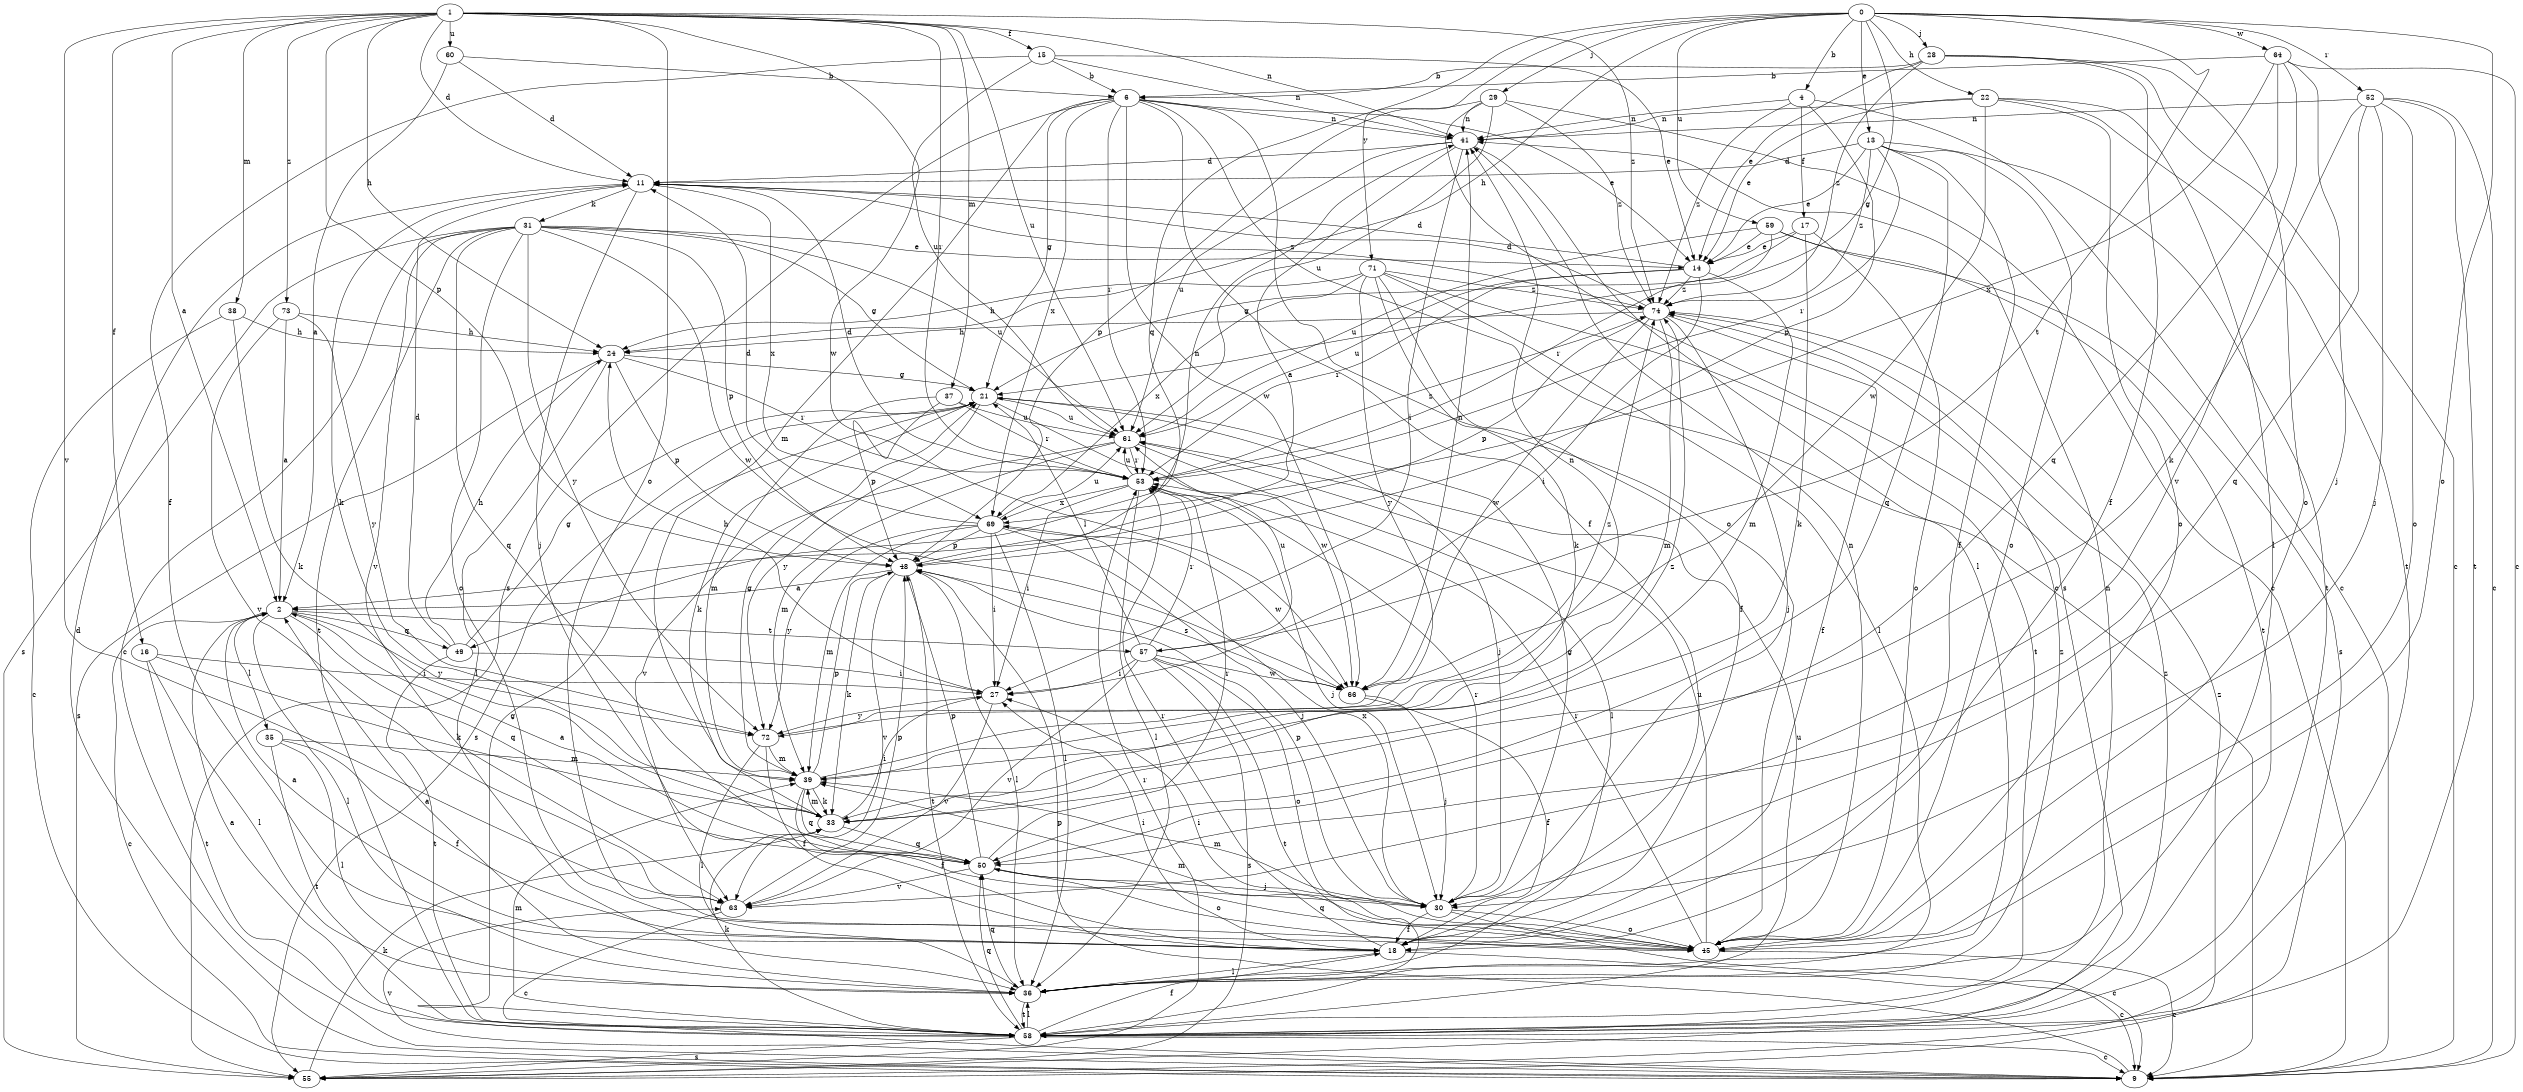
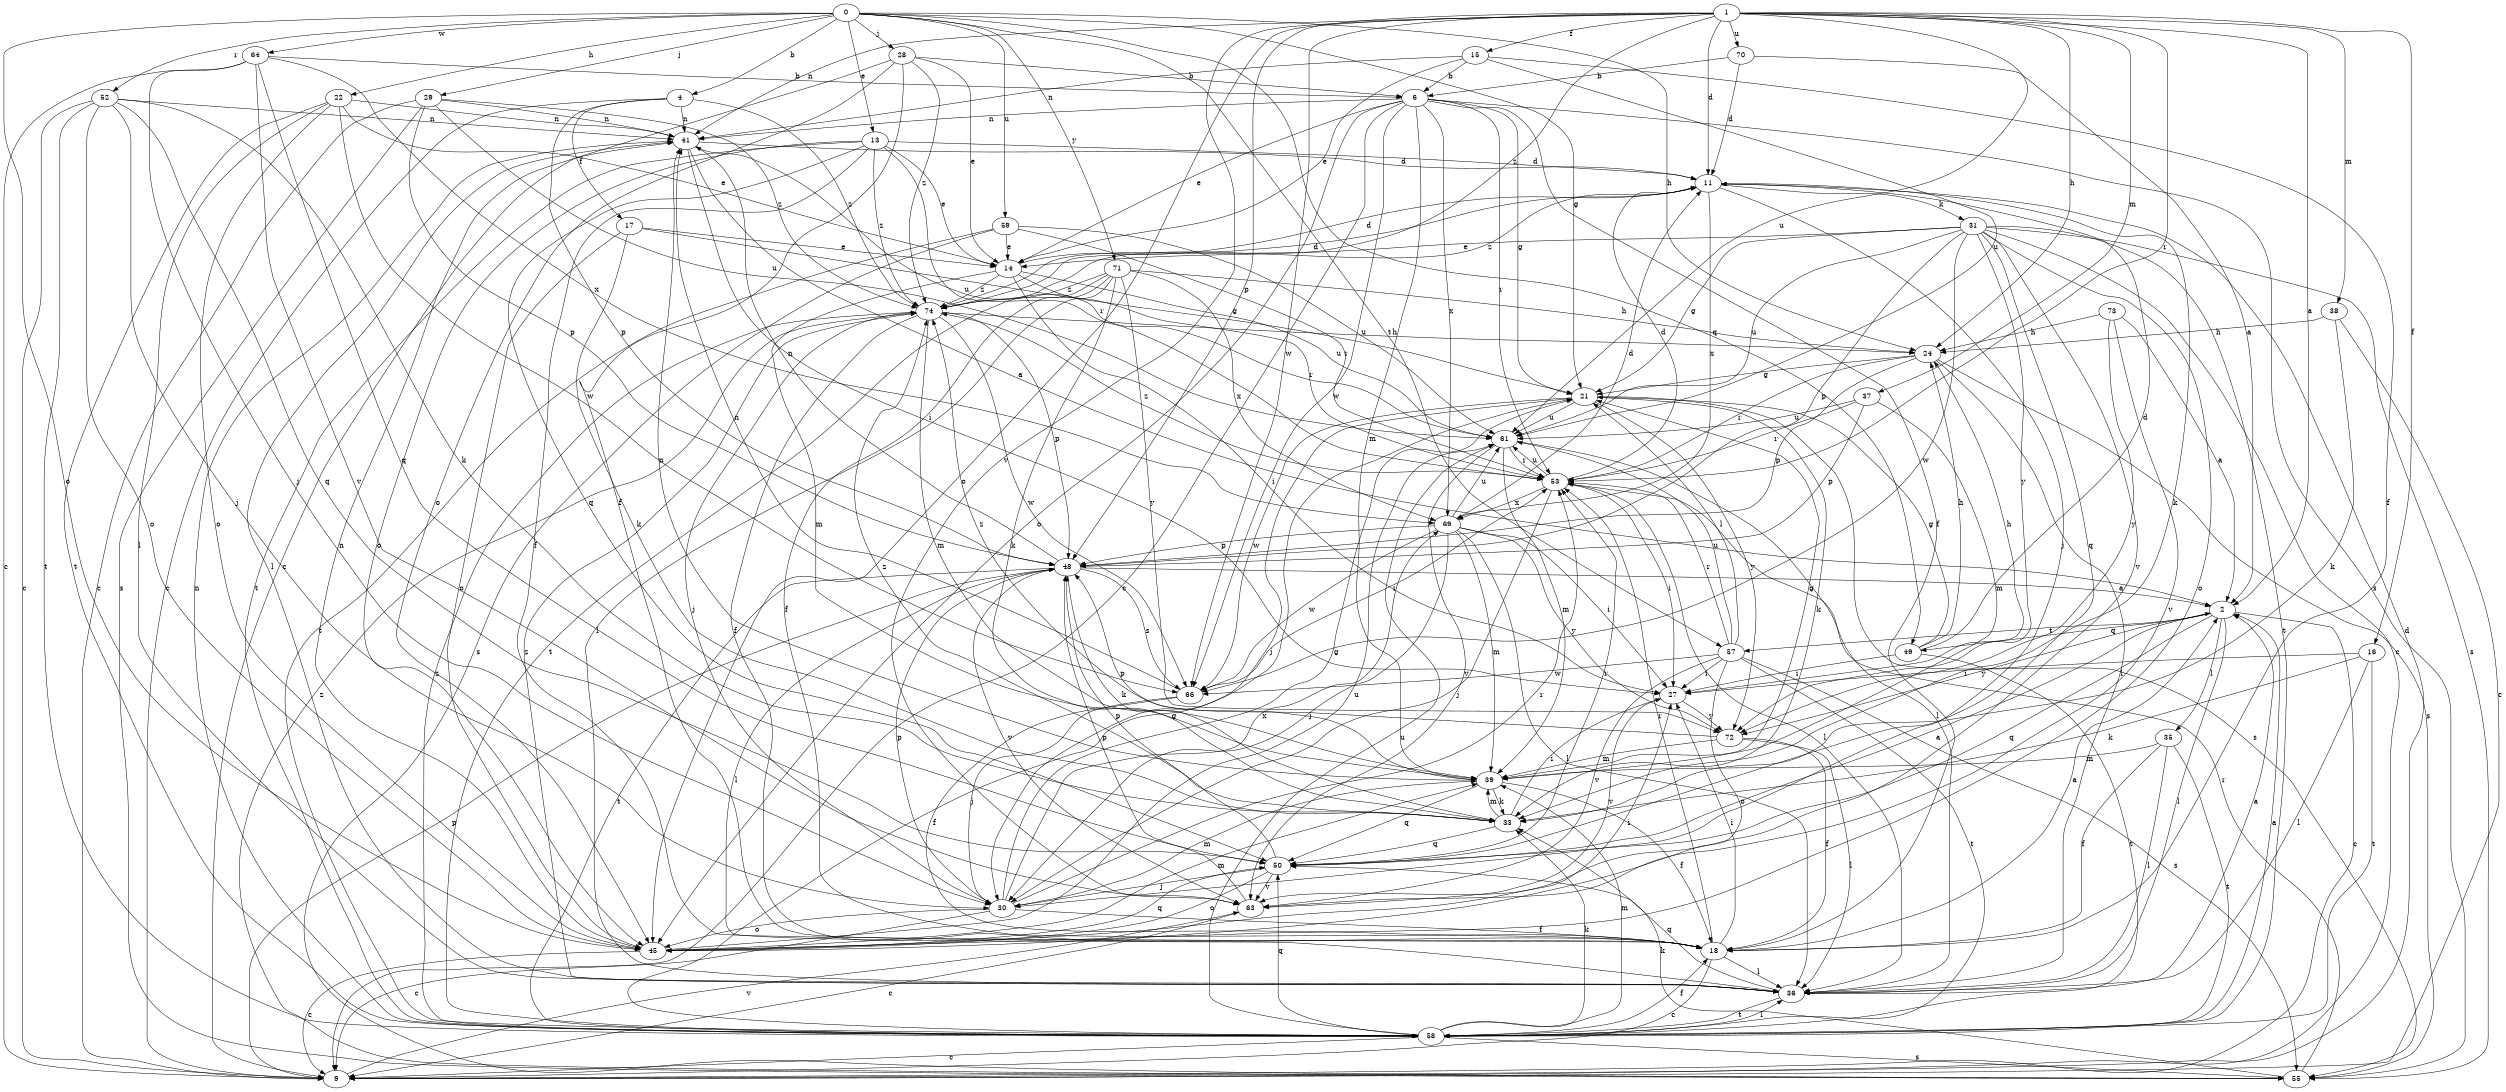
node "60": label "60" -> "70"
edge "1" -> "73": removed, label "z"
edge "45" -> "53": now "66" -> "53"
